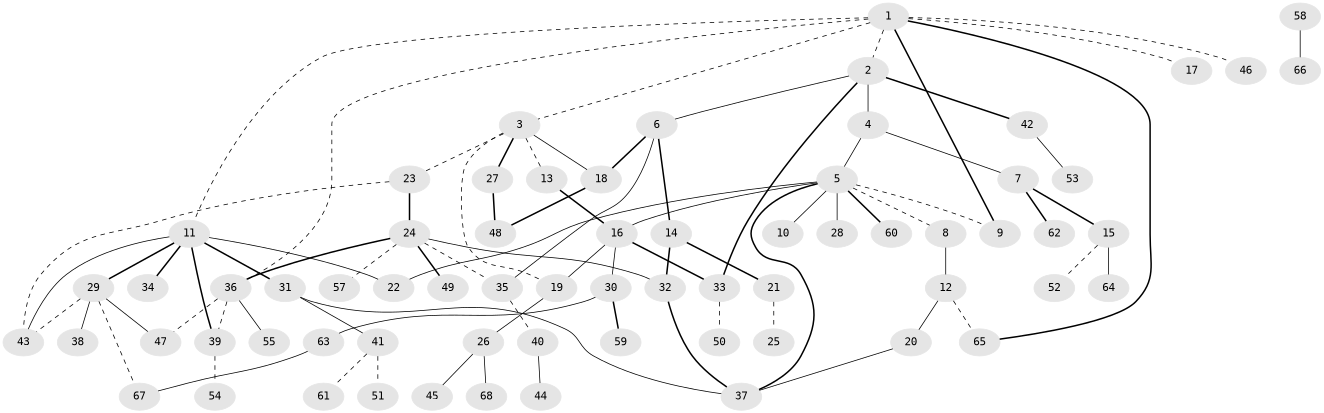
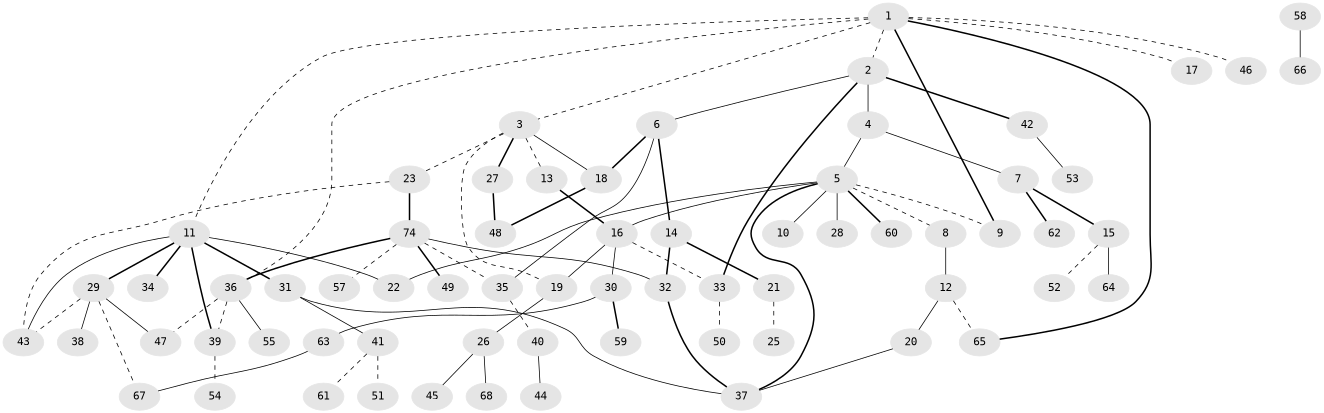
node "24": label "24" -> "74"
edge "16" -- "33": style bold -> dashed
